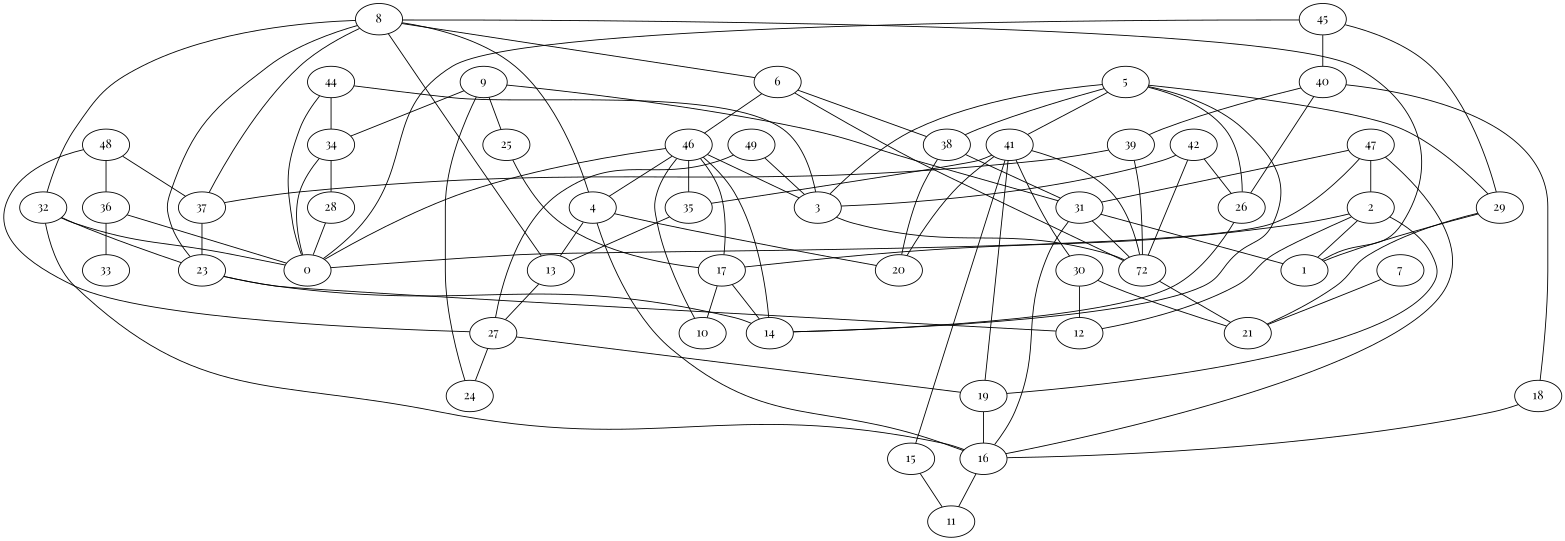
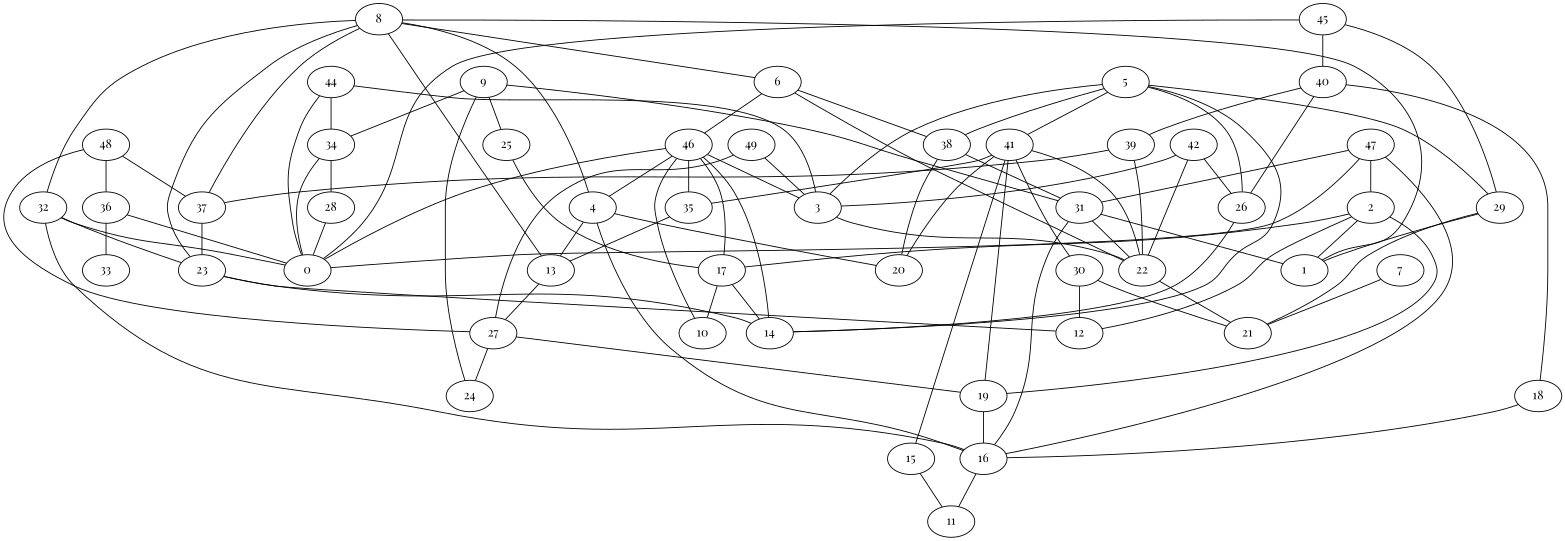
node "72": label "72" -> "22"
